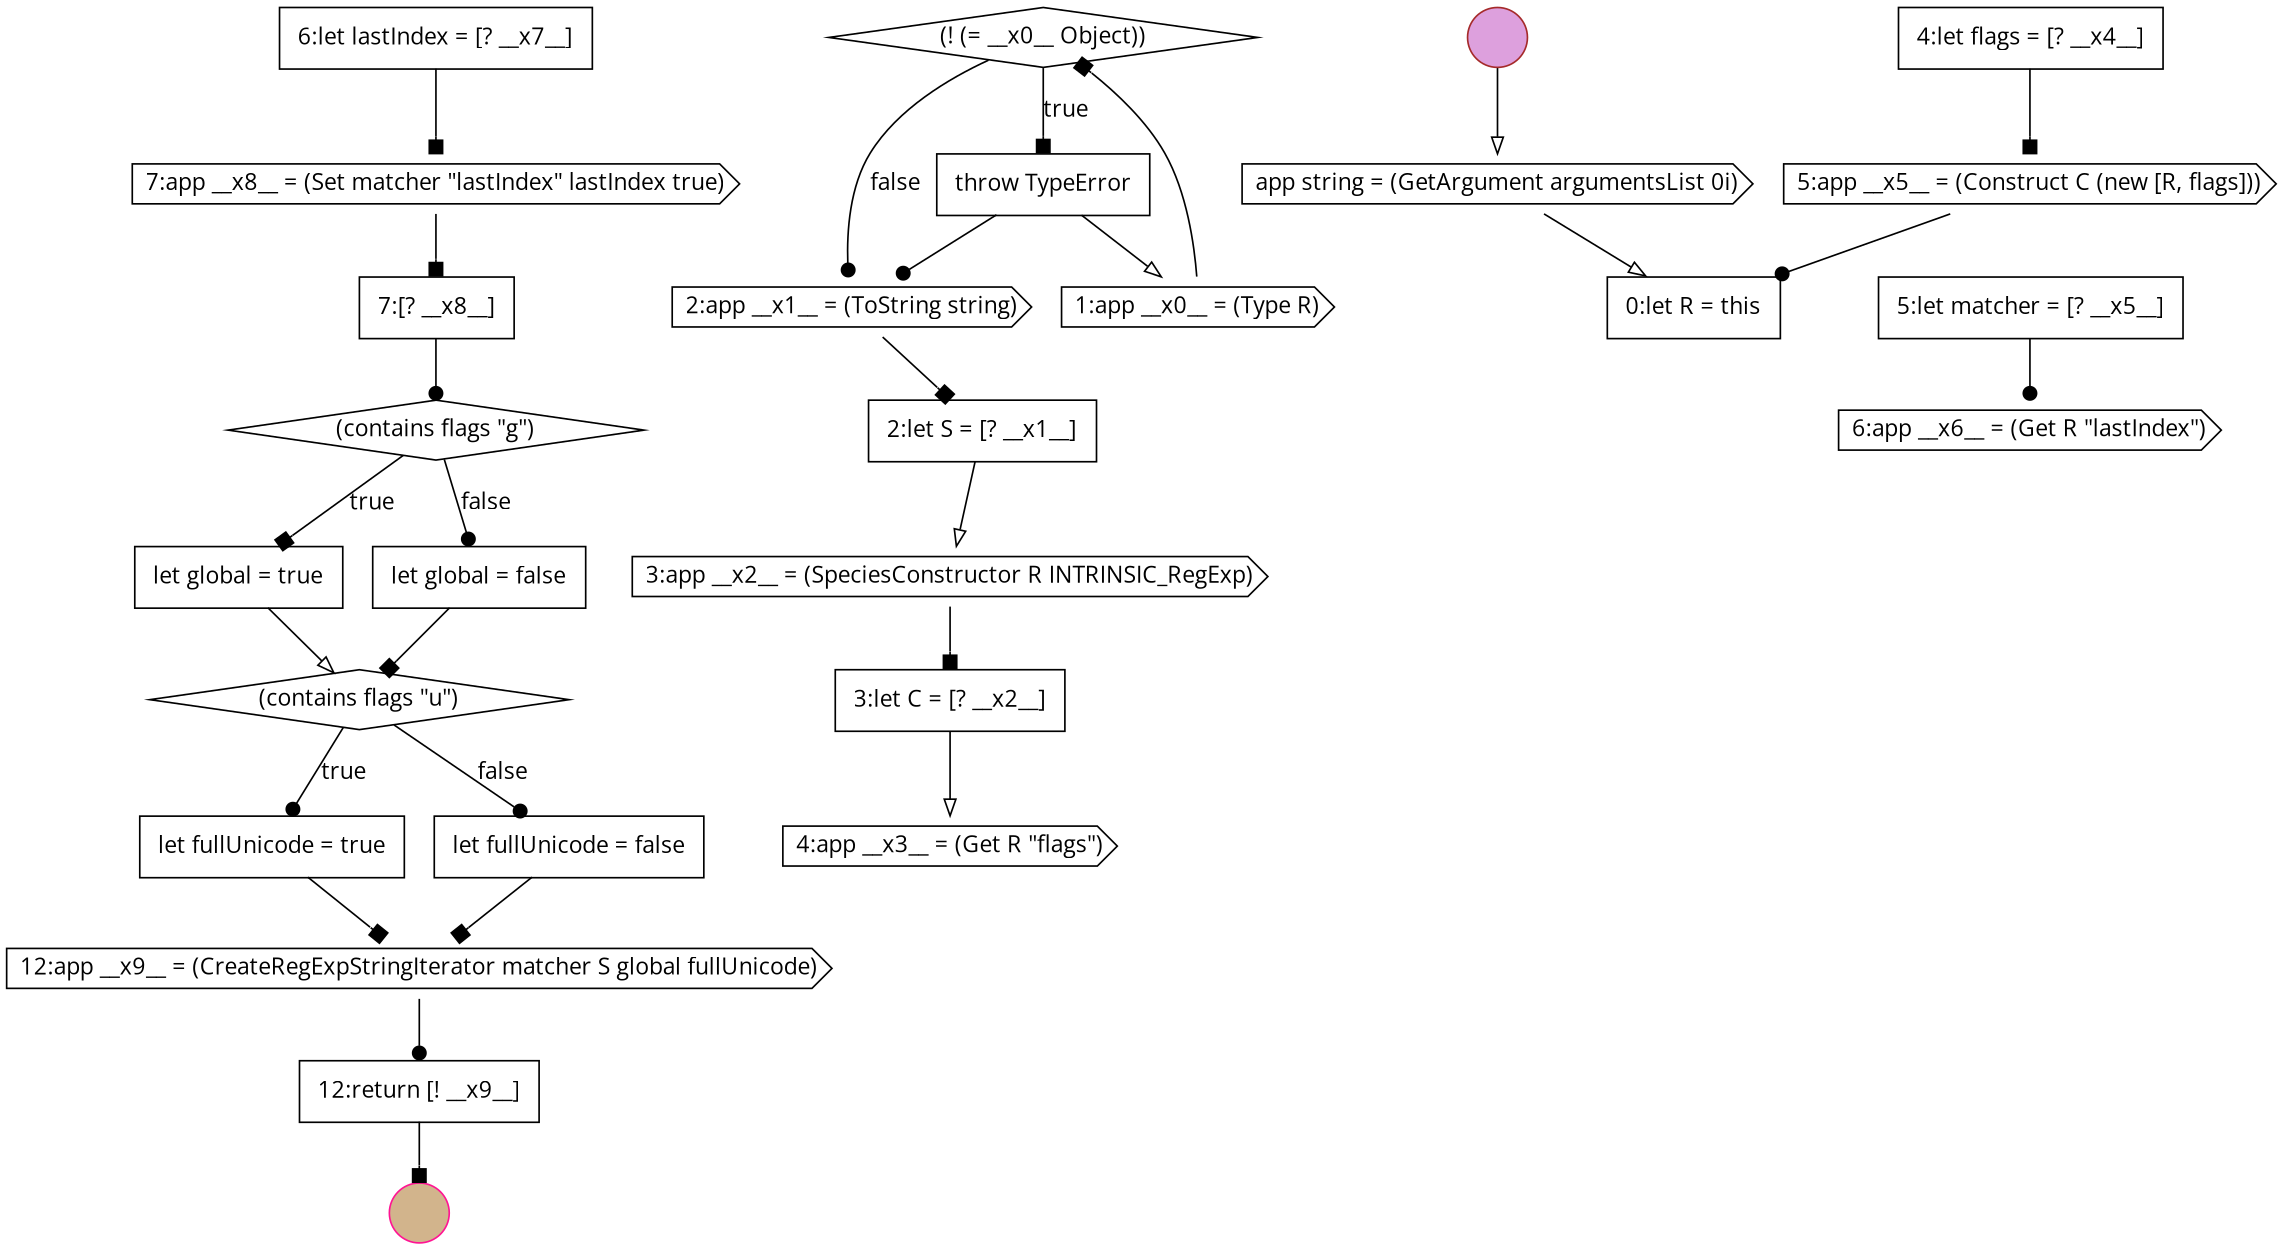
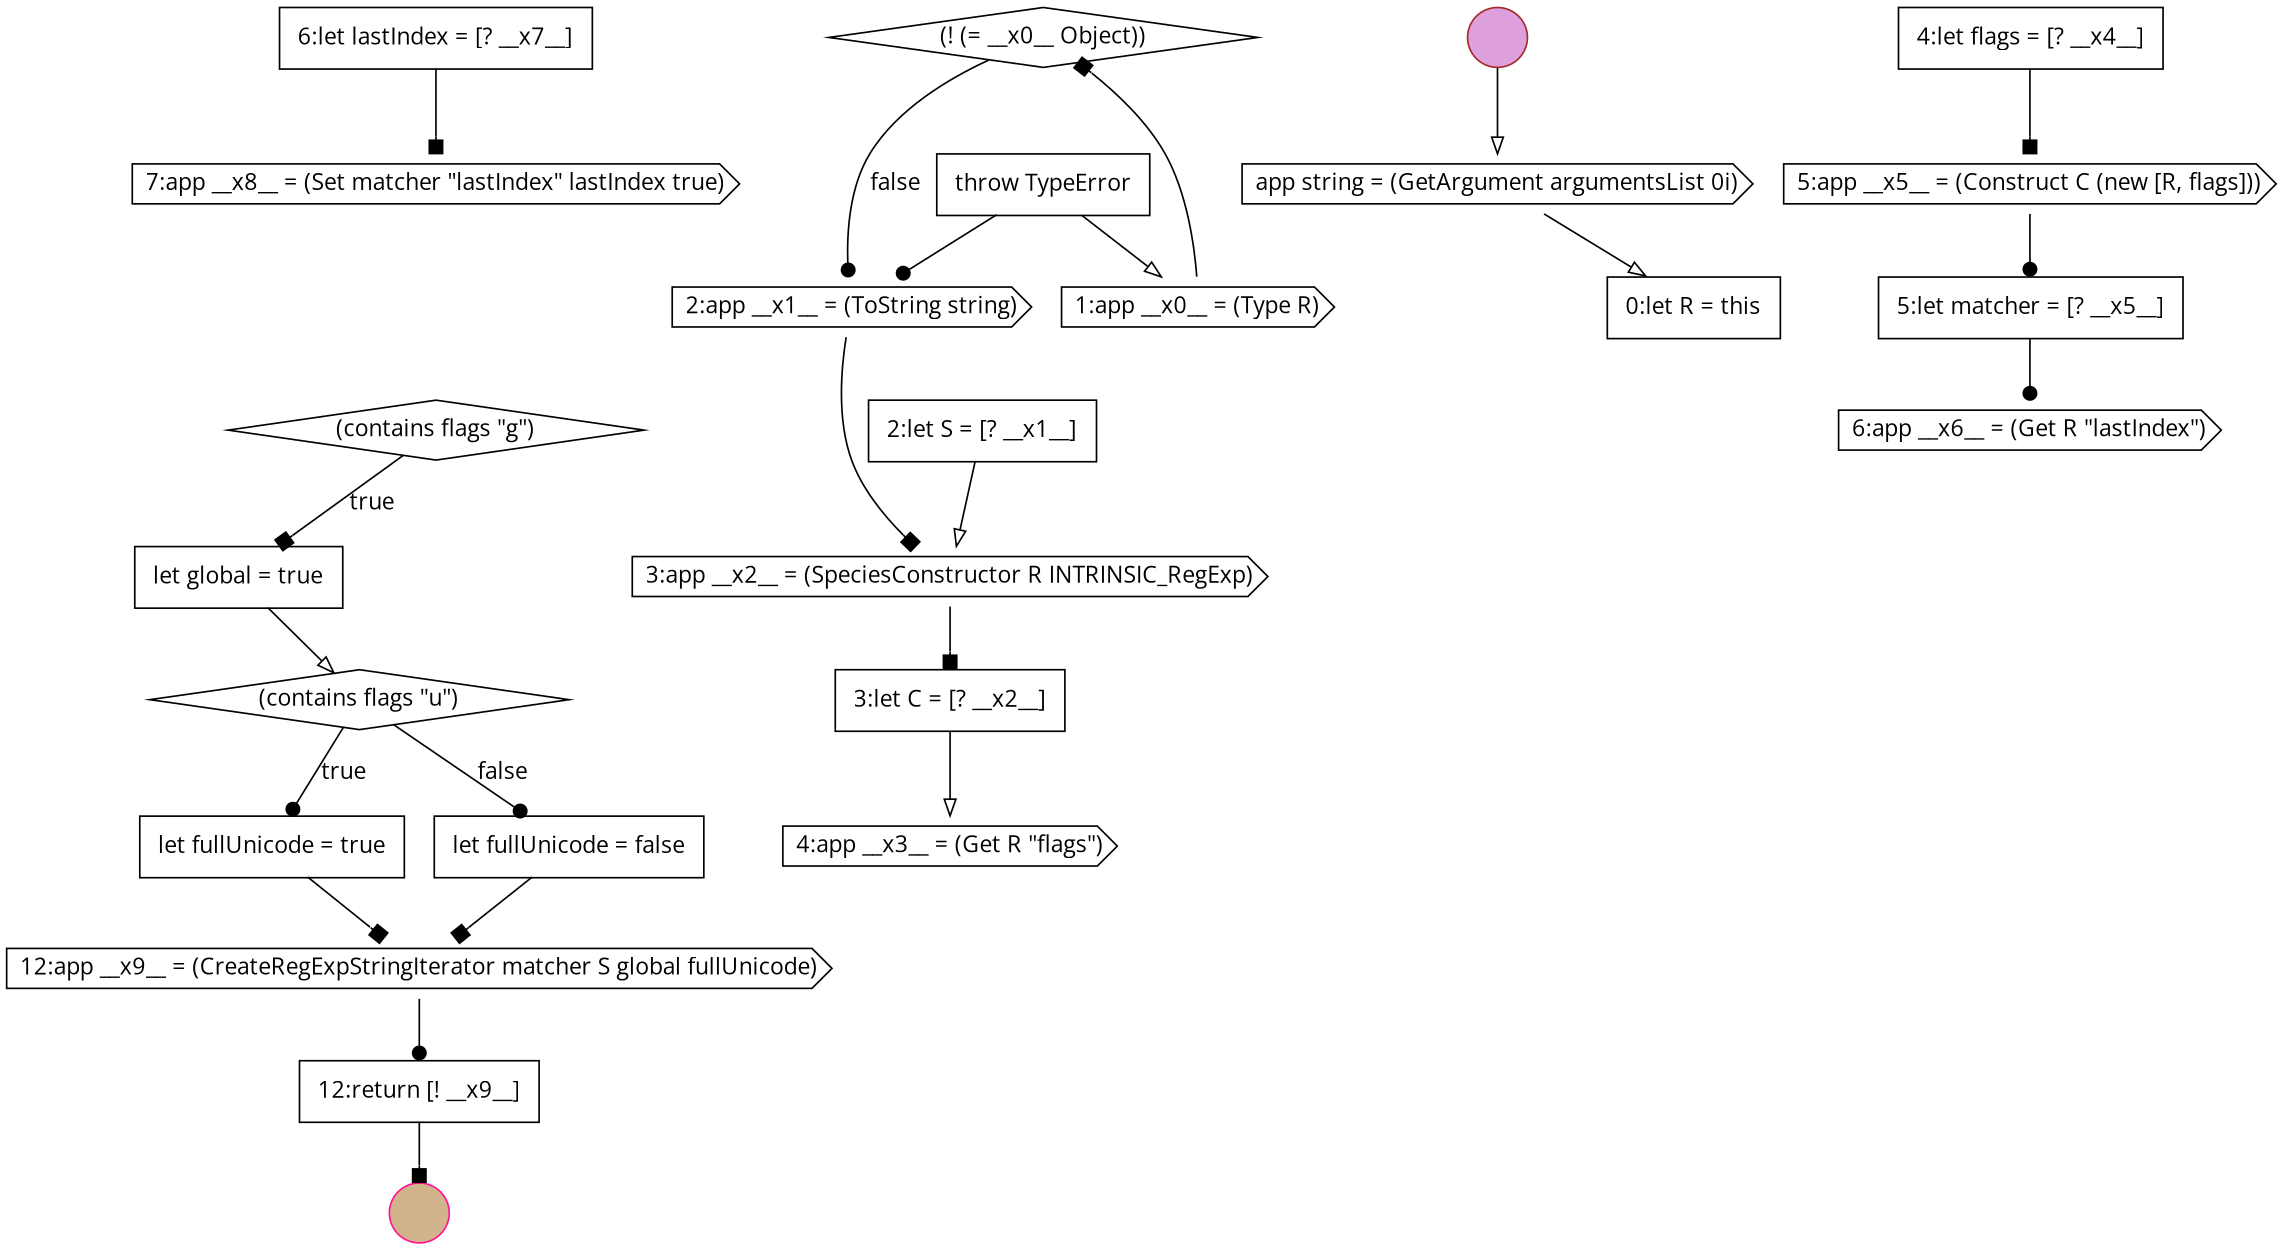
edge "(! (= __x0__ Object))" -> "throw TypeError": removed, label "true"
edge "5:app __x5__ = (Construct C (new [R, flags]))" -> "0:let R = this": now "5:app __x5__ = (Construct C (new [R, flags]))" -> "5:let matcher = [? __x5__]"
node "7:[? __x8__]": removed
edge "2:app __x1__ = (ToString string)" -> "2:let S = [? __x1__]": now "2:app __x1__ = (ToString string)" -> "3:app __x2__ = (SpeciesConstructor R INTRINSIC_RegExp)"
node "let global = false": removed
